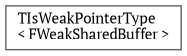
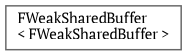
node "TIsWeakPointerType < FWeakSharedBuffer >": label "TIsWeakPointerType < FWeakSharedBuffer >" -> "FWeakSharedBuffer < FWeakSharedBuffer >"
